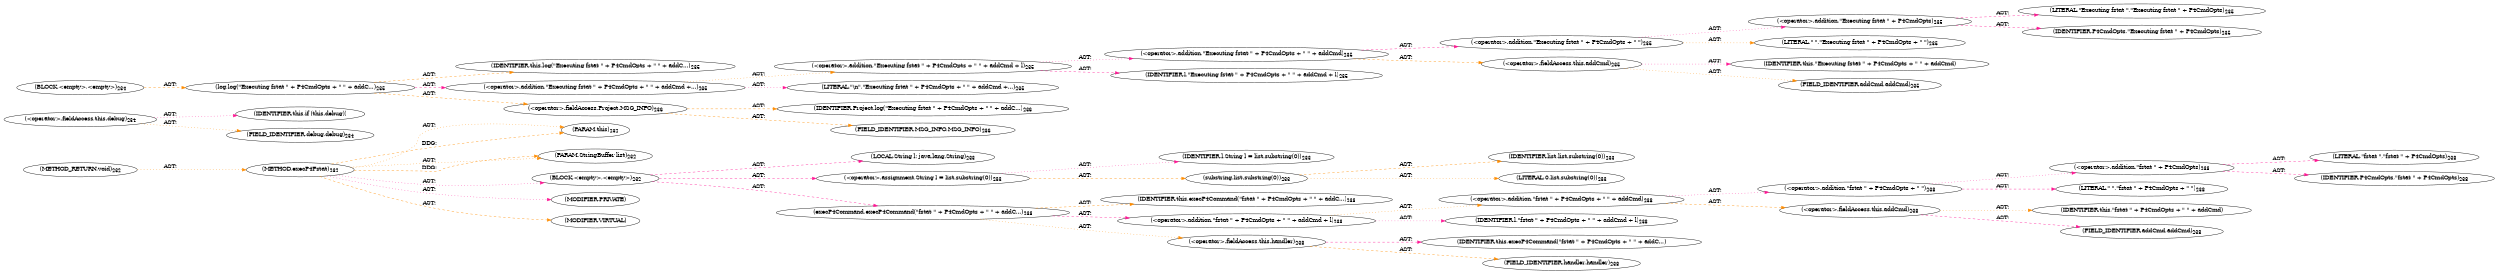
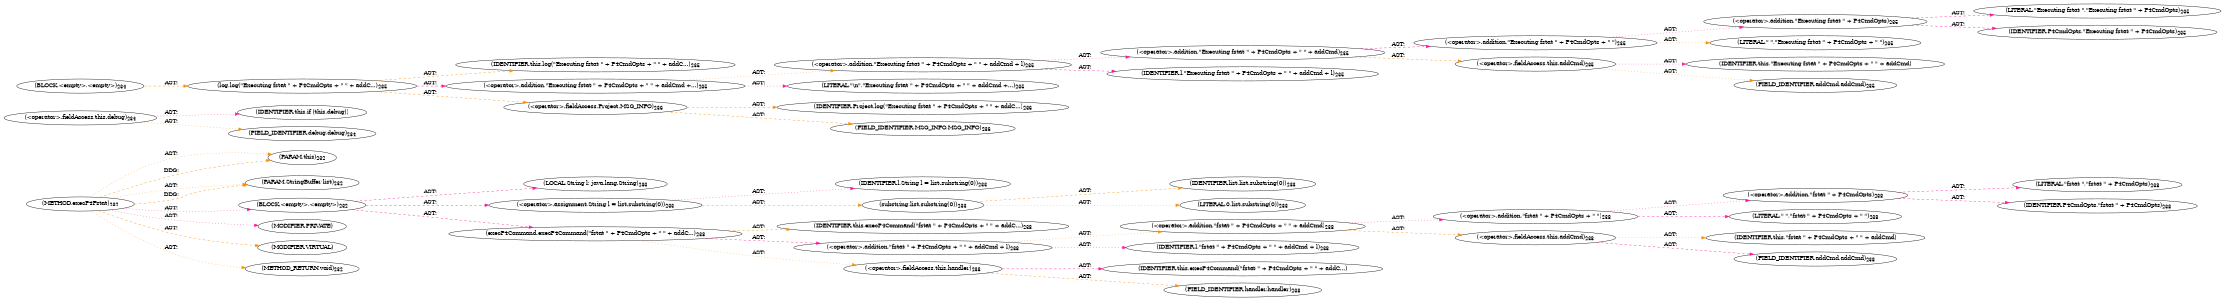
edge "(METHOD_RETURN,void)" -> "(METHOD,execP4Fstat)": reversed
